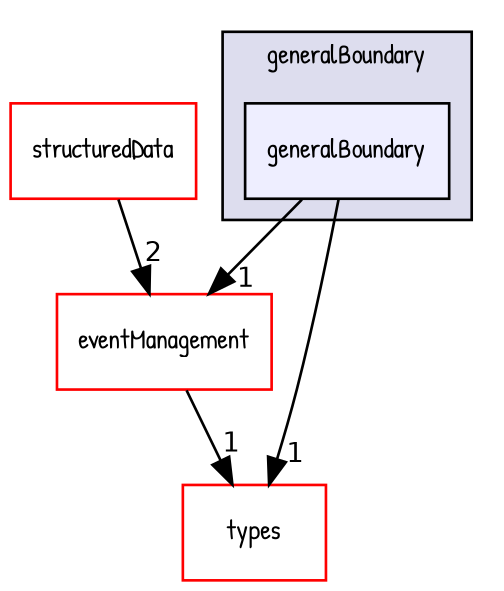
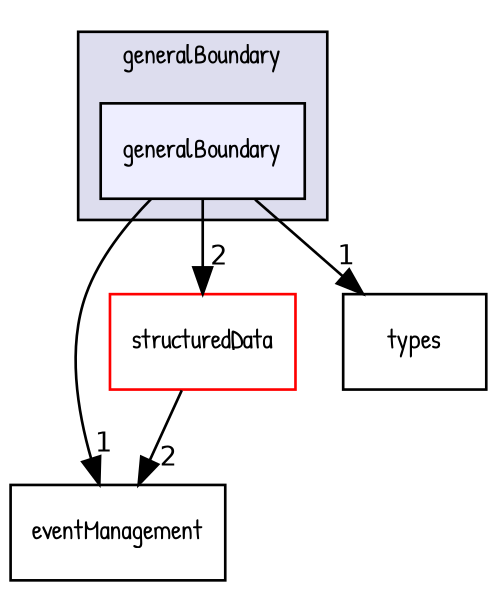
edge "generalBoundary" -> "structuredData": added
node "eventManagement": color red -> black
edge "eventManagement" -> "types": removed
node "types": color red -> black
